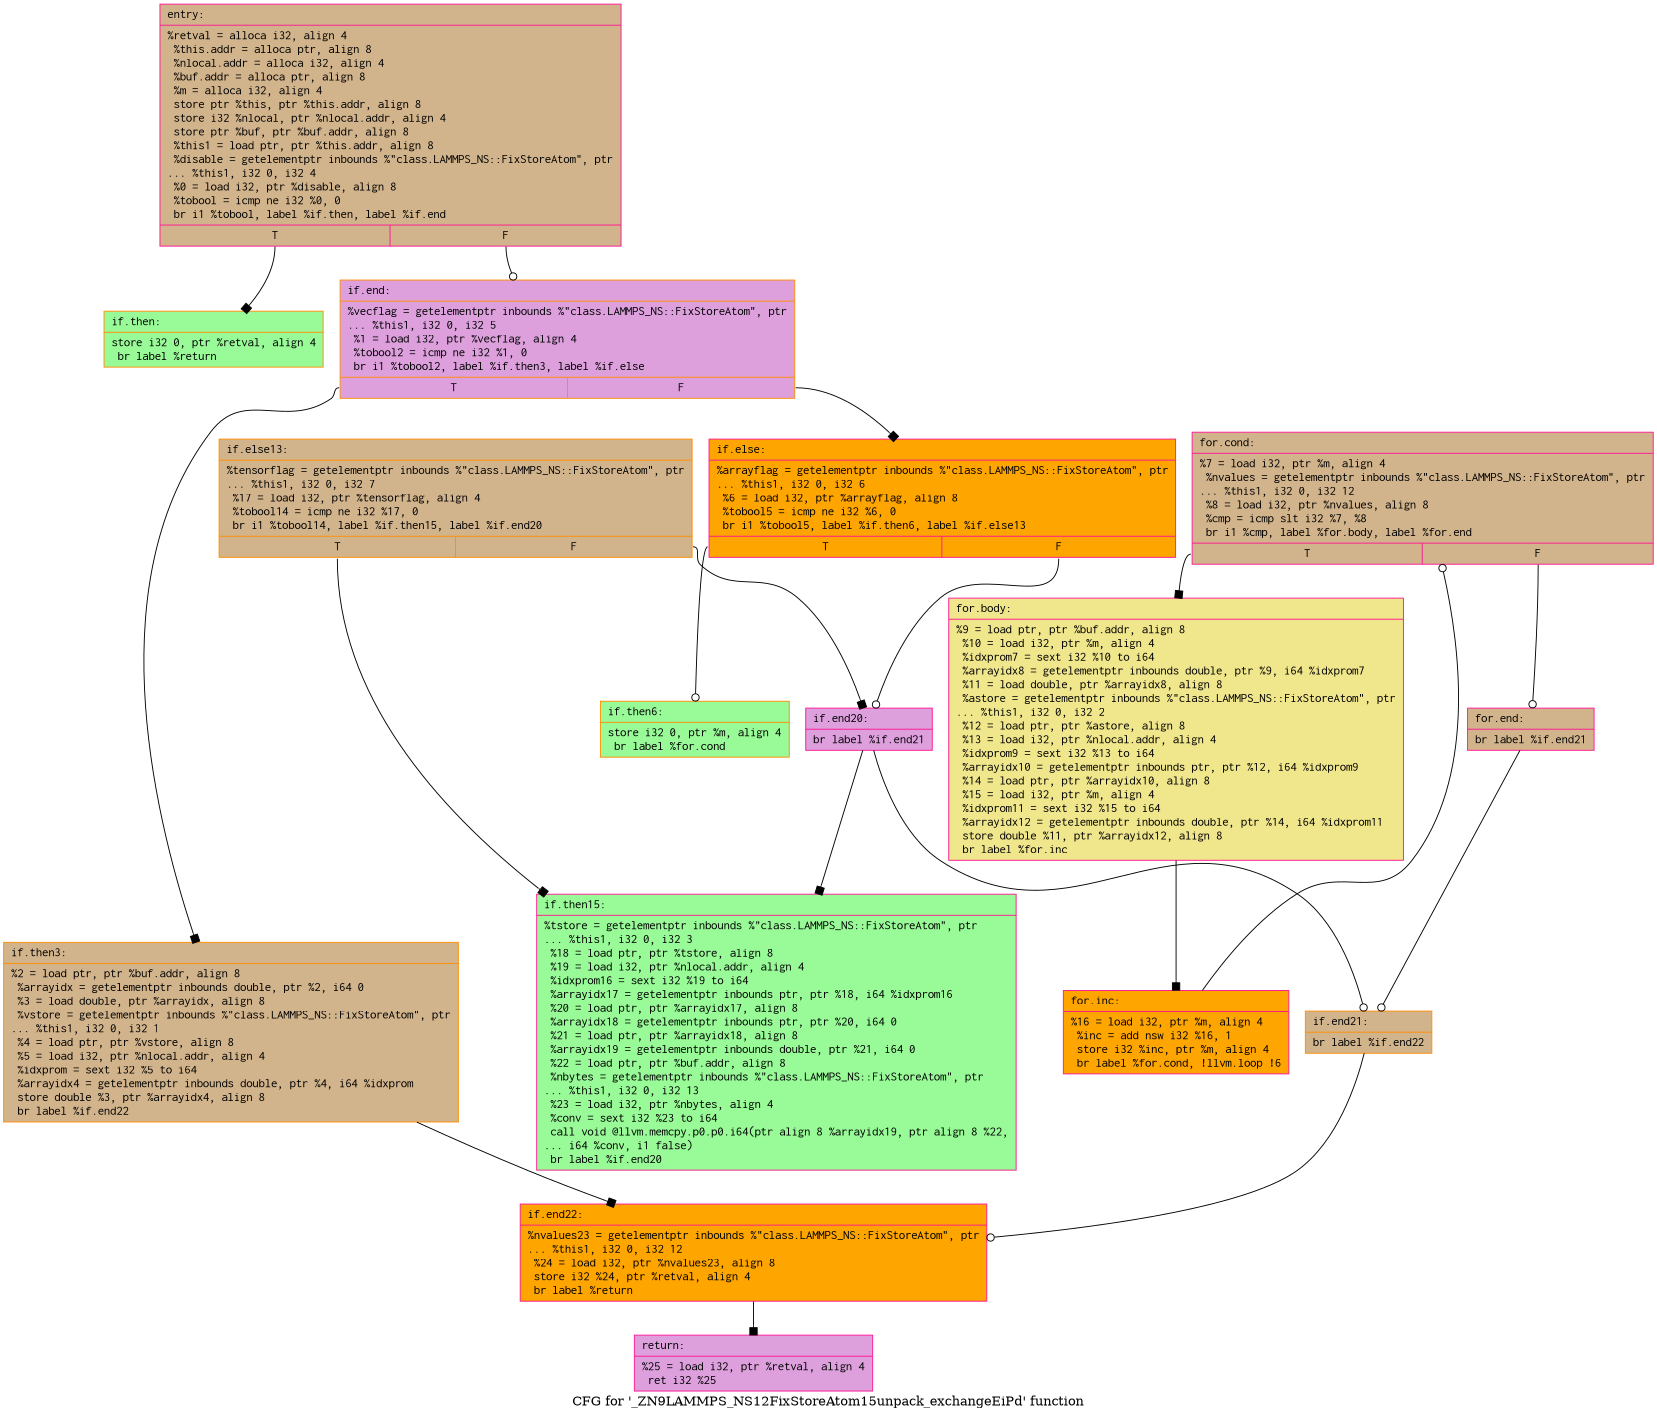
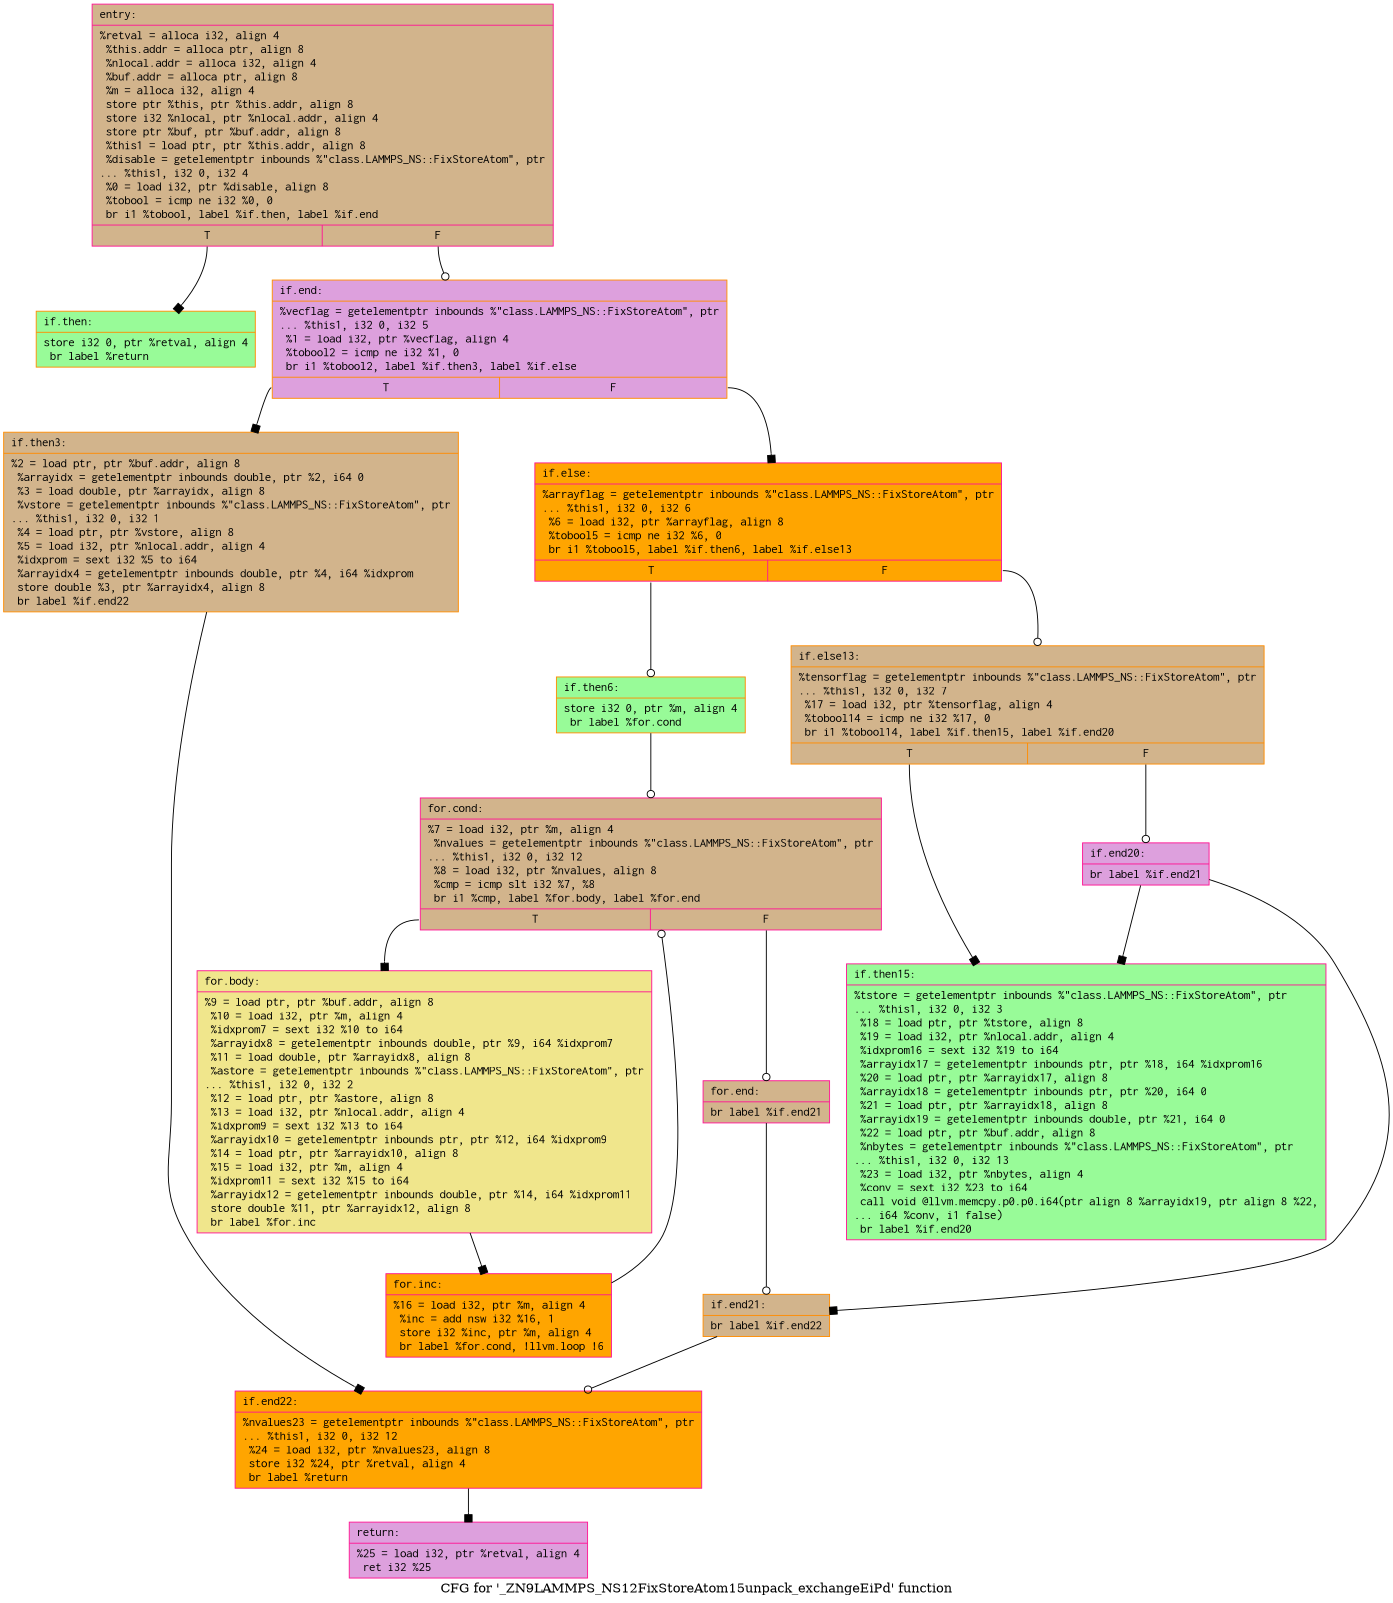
edge "if.else:" -> "if.end20:": now "if.else:" -> "if.else13:"
edge "if.else13:" -> "if.end20:": arrowhead box -> odot
edge "if.then6:" -> "for.cond:": added
edge "if.end20:" -> "if.end21:": arrowhead odot -> box
